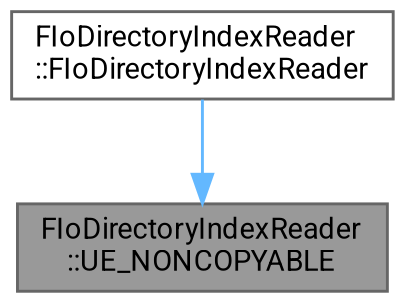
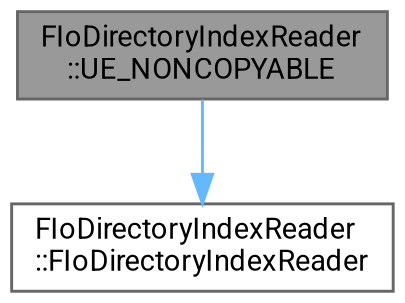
edge "FIoDirectoryIndexReader ::FIoDirectoryIndexReader" -> "FIoDirectoryIndexReader ::UE_NONCOPYABLE": reversed
